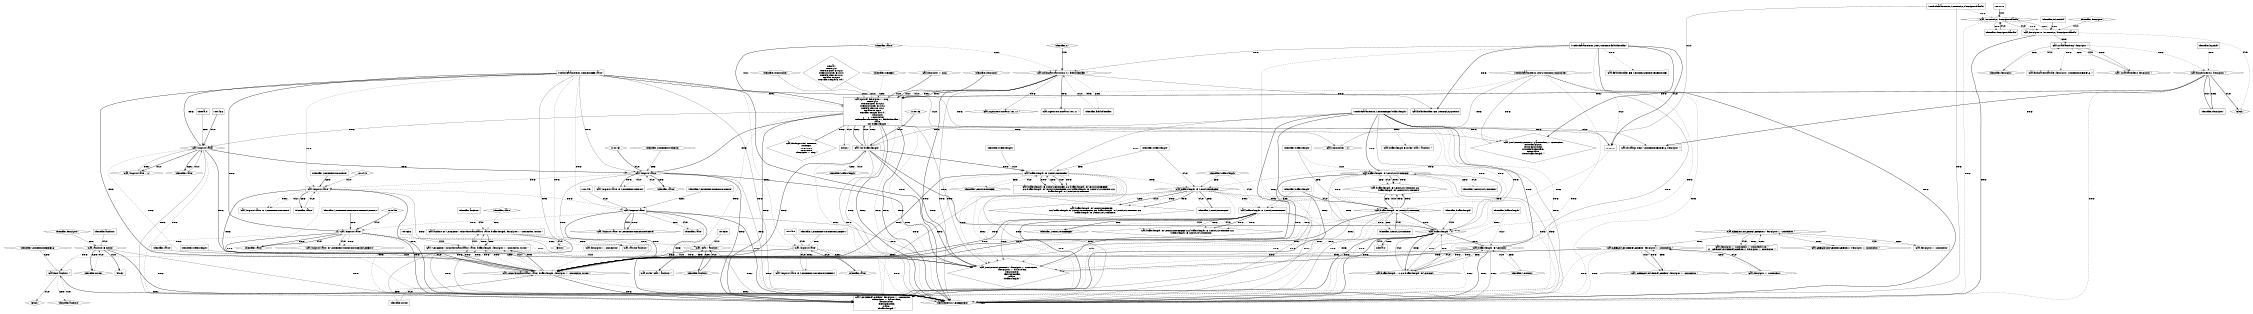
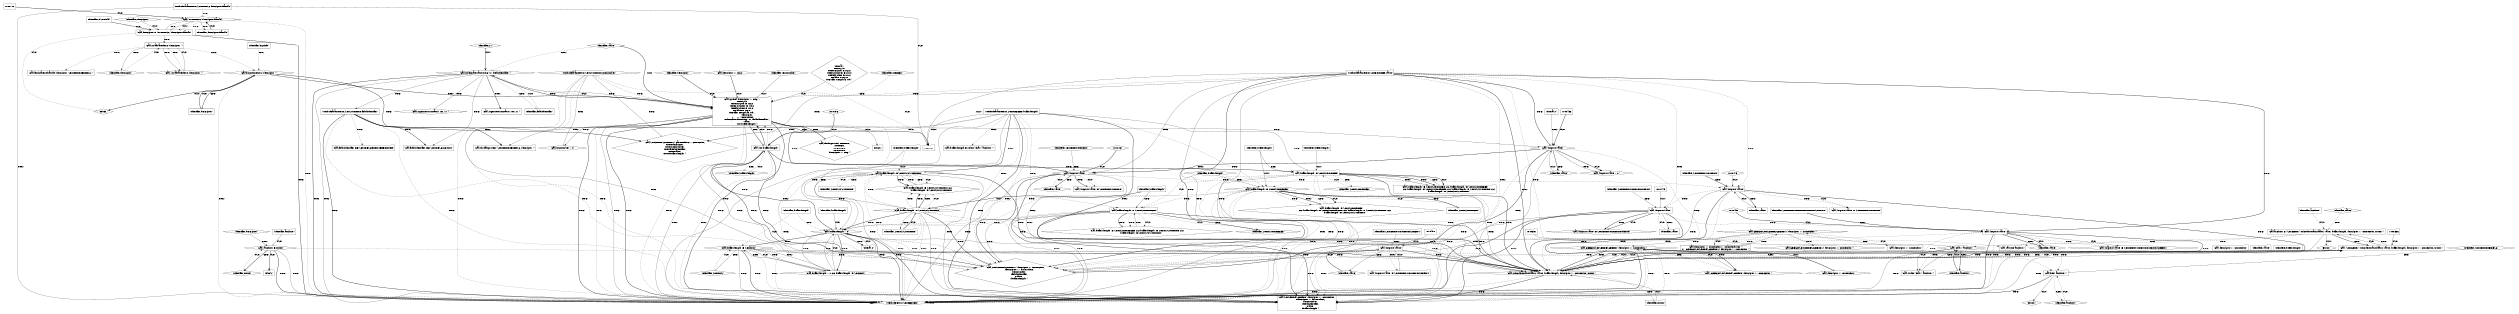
edge "(MethodParameterIn,SQLSMALLINT field_identifier)" -> "(Call,__desc_attr_as_string( s1, field_identifier ))": reversed
edge "(MethodParameterIn,SQLINTEGER buffer_length)" -> "(Call,buffer_length != SQL_NTS)": removed, label "DDG:"
edge "1000107" -> "(Call,buffer_length < 0)": now "(Call,buffer_length != SQL_IS_POINTER)" -> "(Call,buffer_length < 0)"
